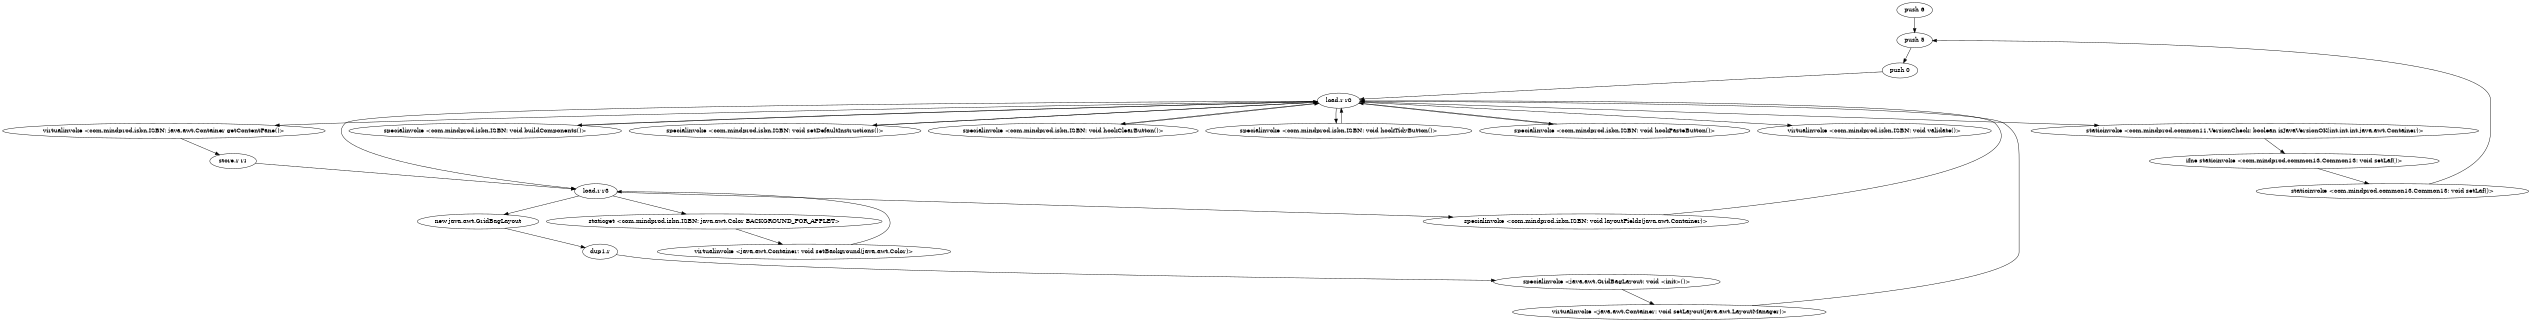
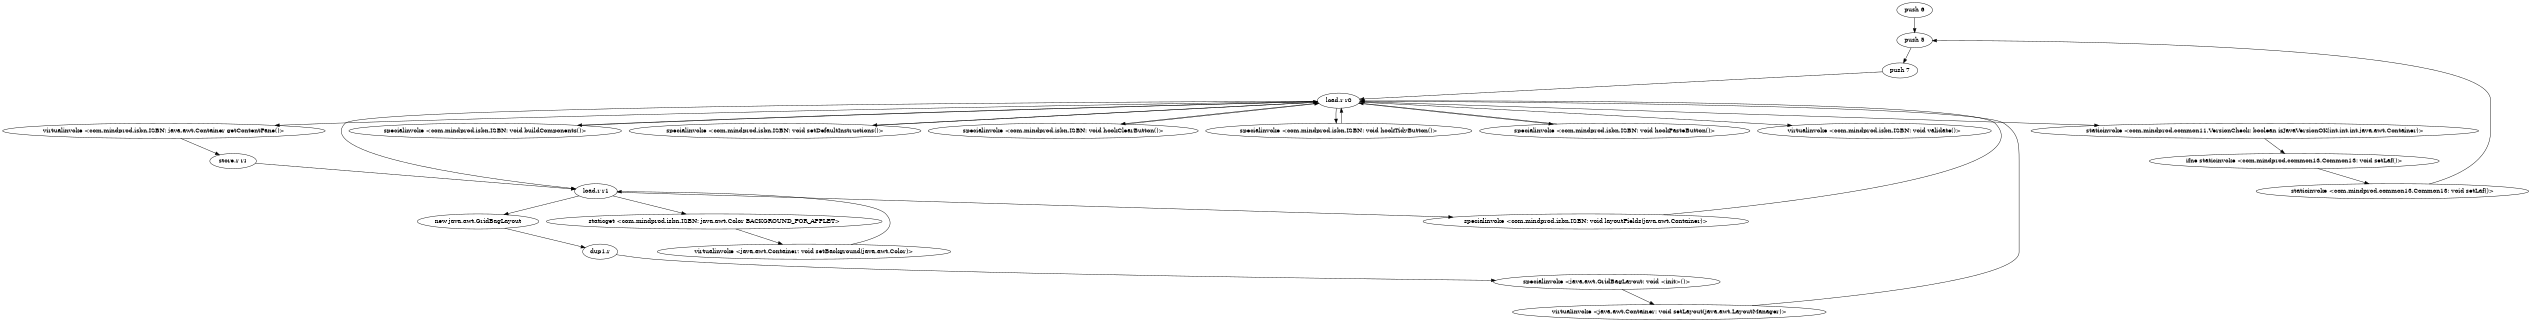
node "push 0": label "push 0" -> "push 7"
node "load.r r3": label "load.r r3" -> "load.r r1"
